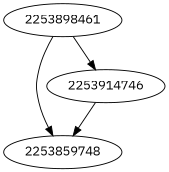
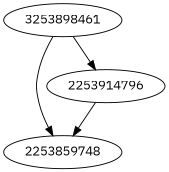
node "2253898461": label "2253898461" -> "3253898461"
node "2253914746": label "2253914746" -> "2253914796"
